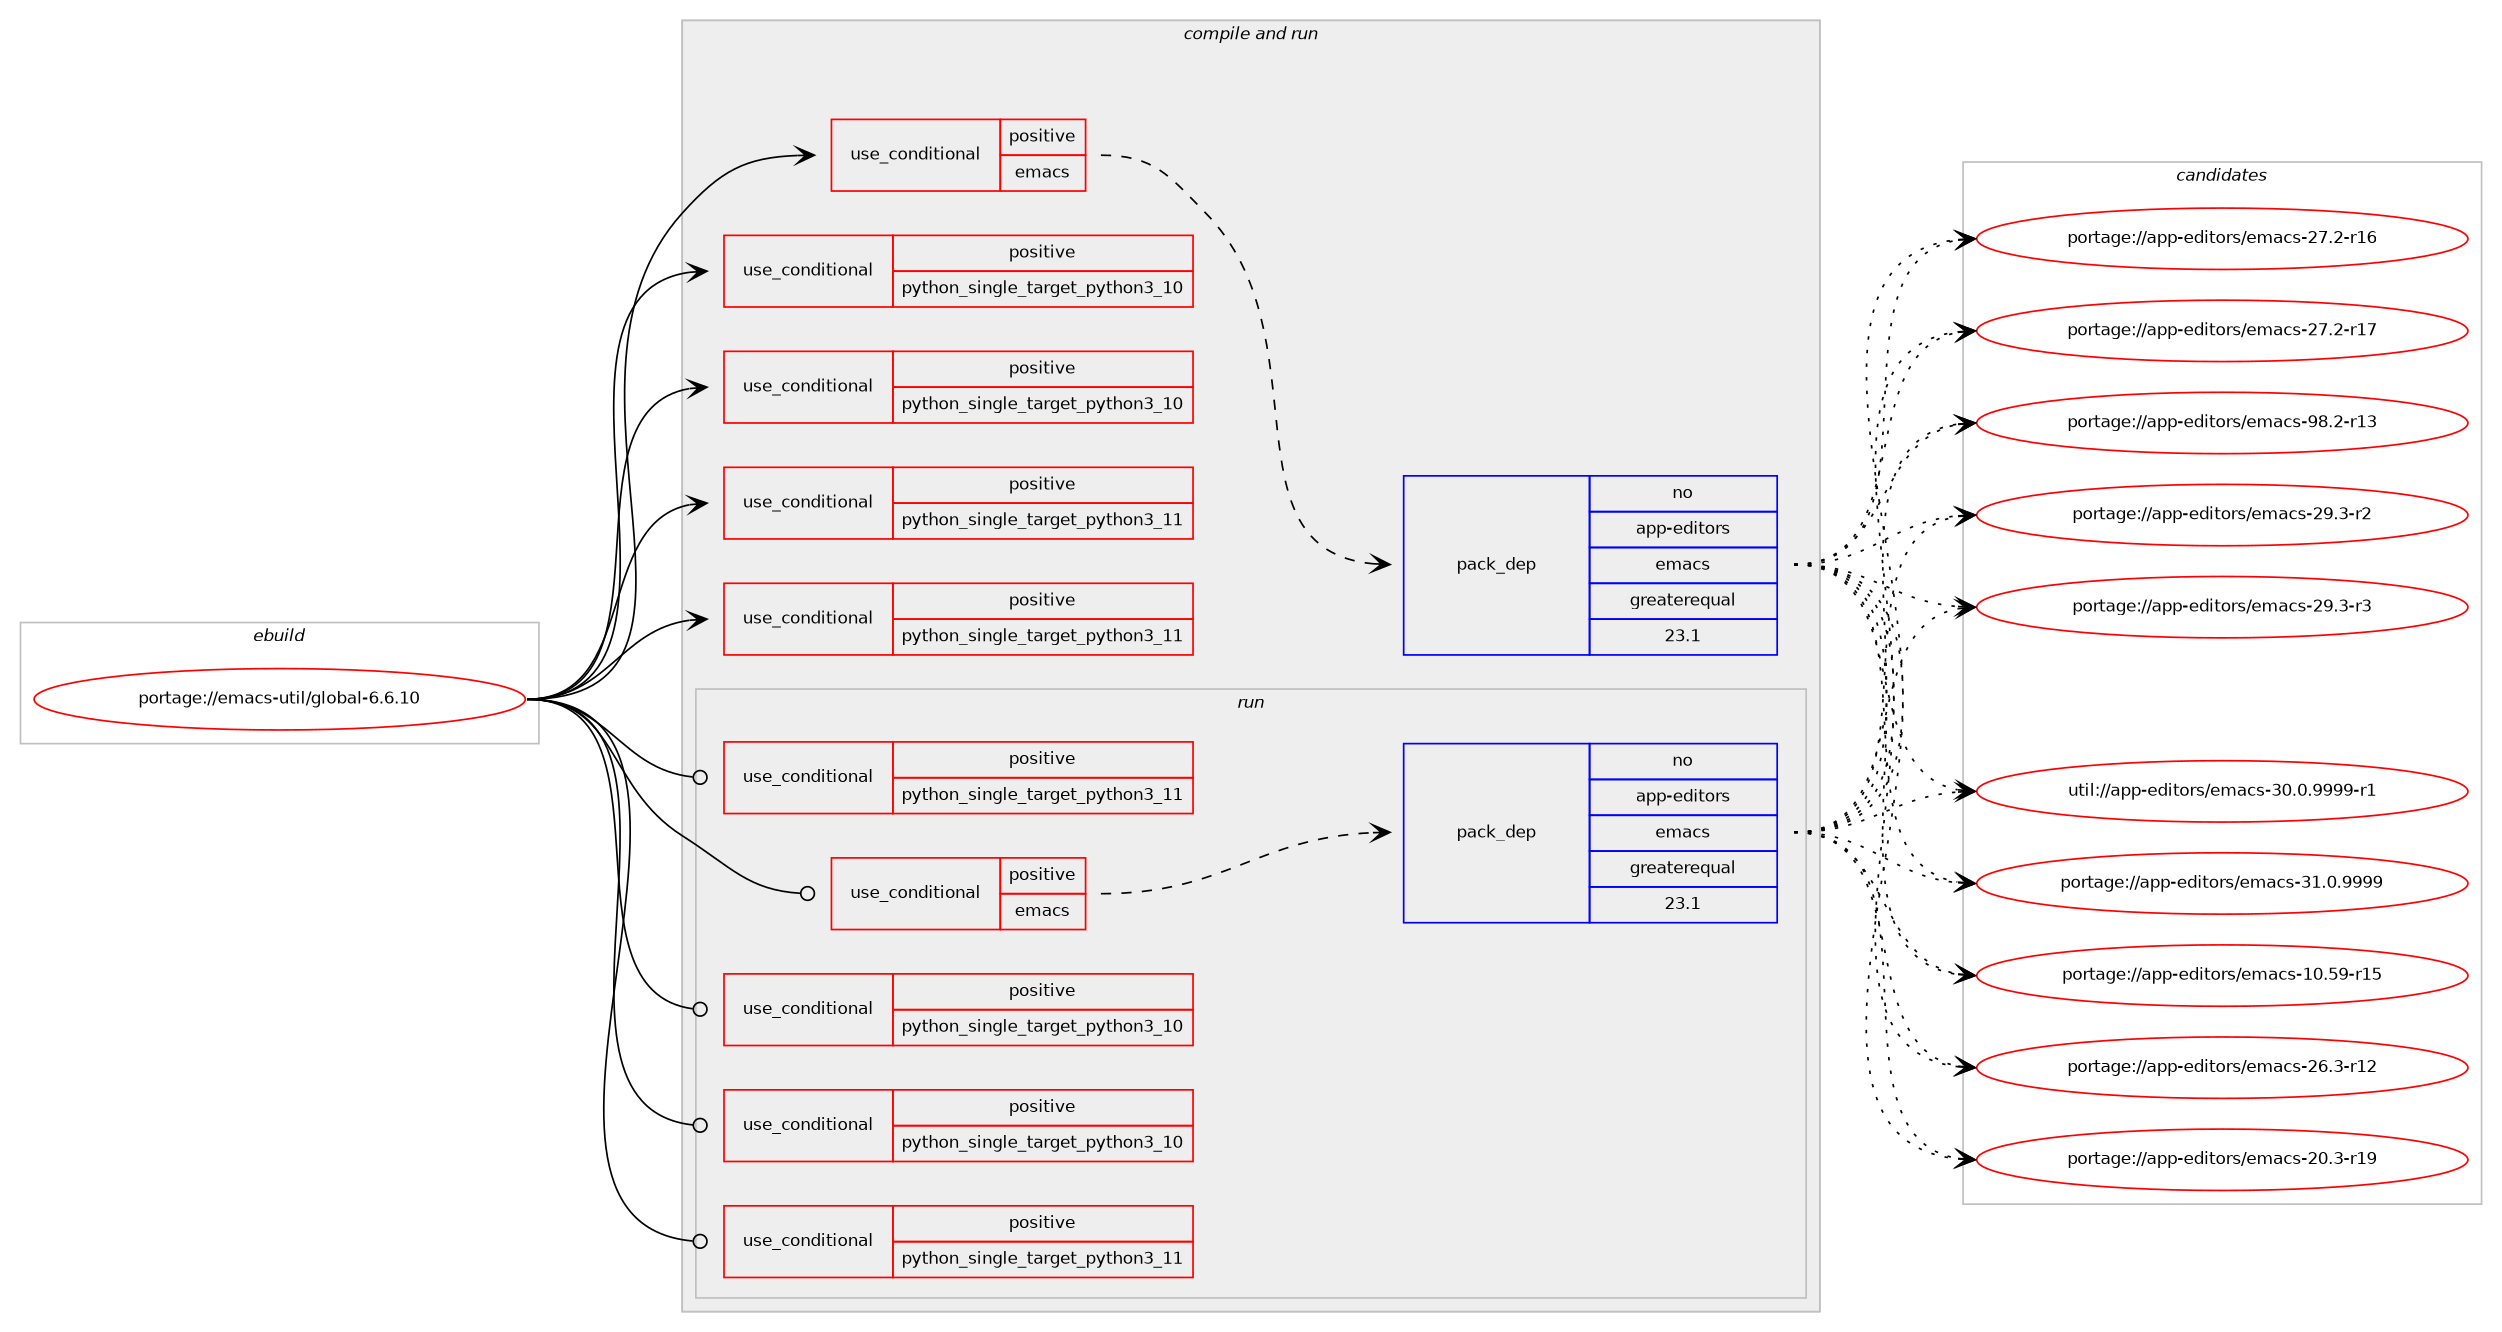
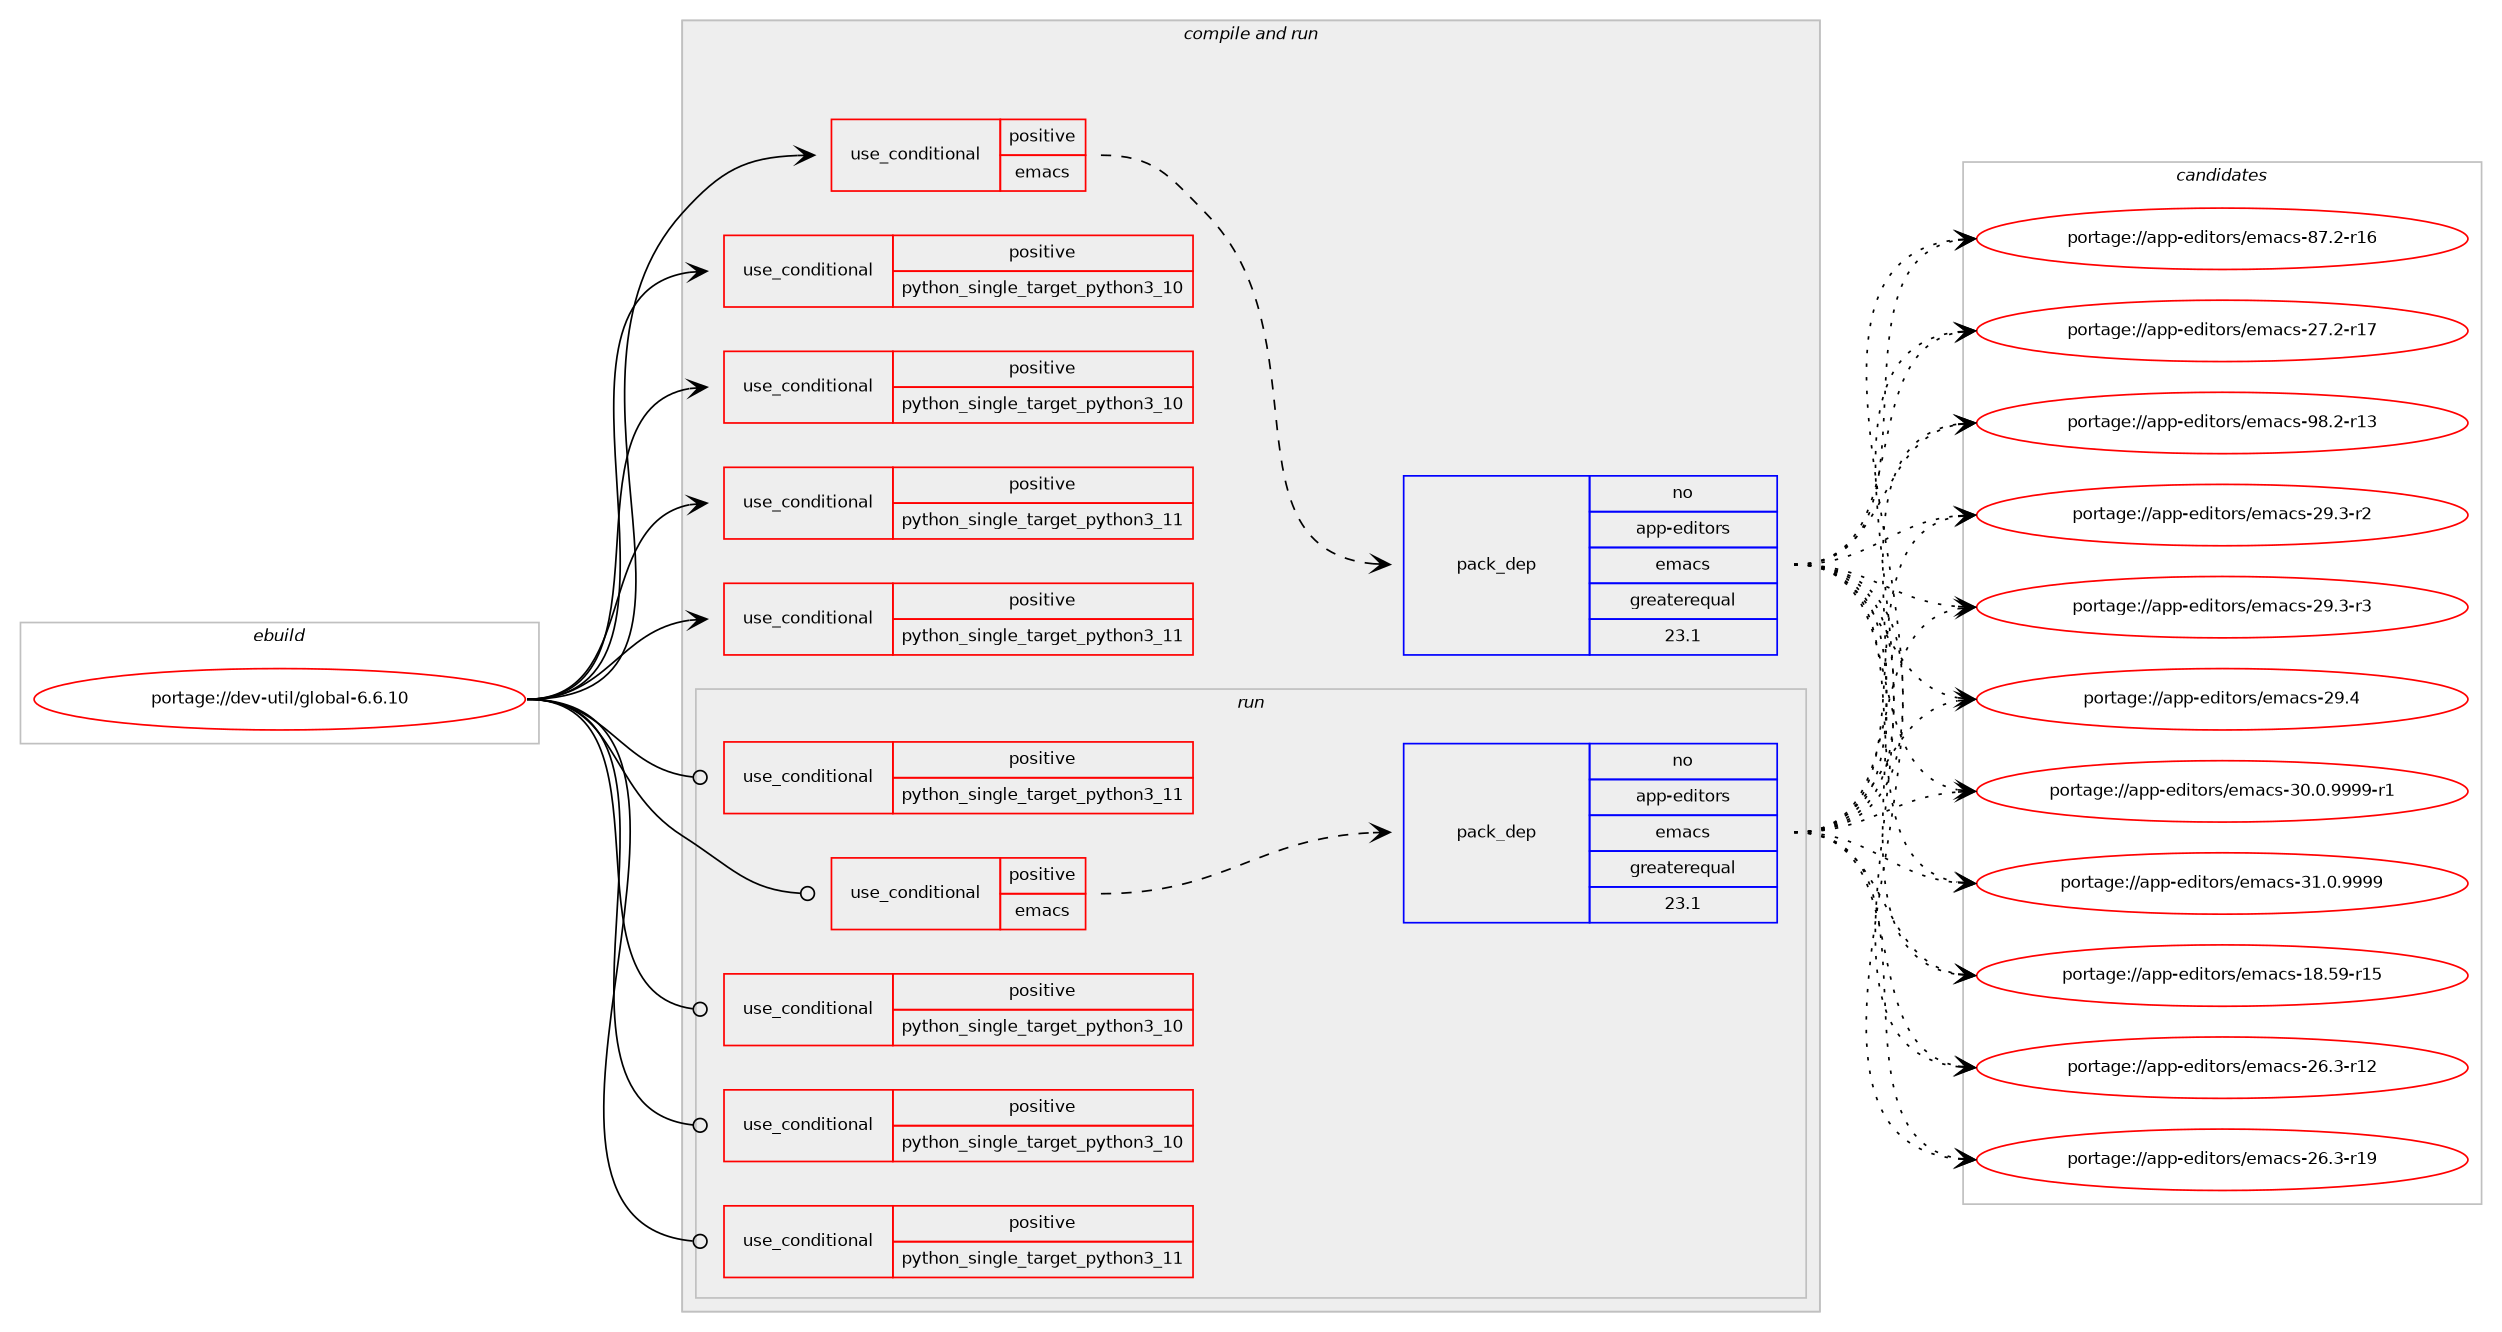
node "portage://app-editors/emacs-27.2-r16": label "portage://app-editors/emacs-27.2-r16" -> "portage://app-editors/emacs-87.2-r16"
node "portage://emacs-util/global-6.6.10": label "portage://emacs-util/global-6.6.10" -> "portage://dev-util/global-6.6.10"
node "portage://app-editors/emacs-29.4": added
node "util://app-editors/emacs-30.0.9999-r1": label "util://app-editors/emacs-30.0.9999-r1" -> "portage://app-editors/emacs-30.0.9999-r1"
node "portage://app-editors/emacs-10.59-r15": label "portage://app-editors/emacs-10.59-r15" -> "portage://app-editors/emacs-18.59-r15"
node "portage://app-editors/emacs-20.3-r19": label "portage://app-editors/emacs-20.3-r19" -> "portage://app-editors/emacs-26.3-r19"
